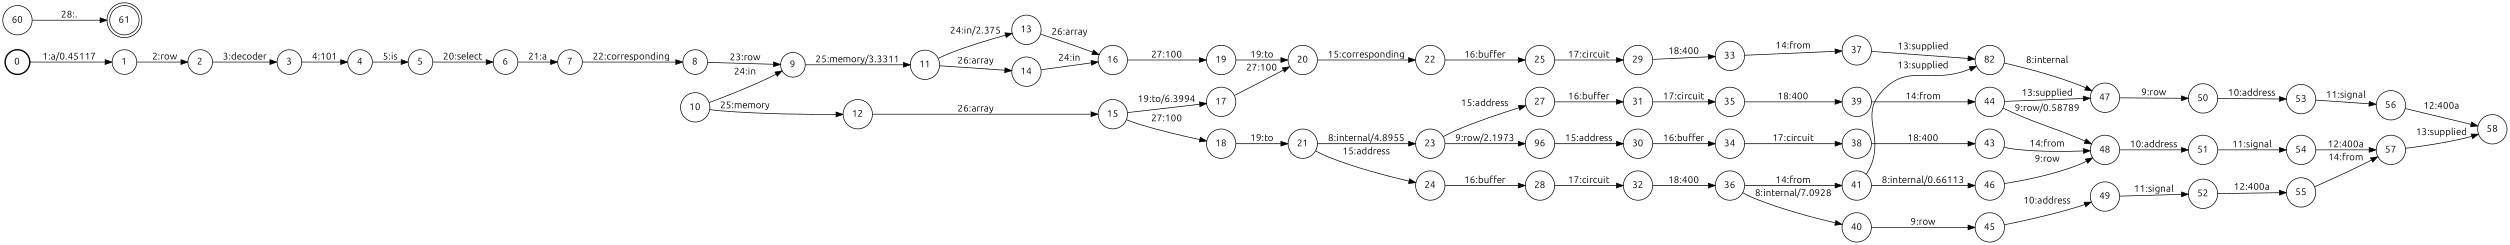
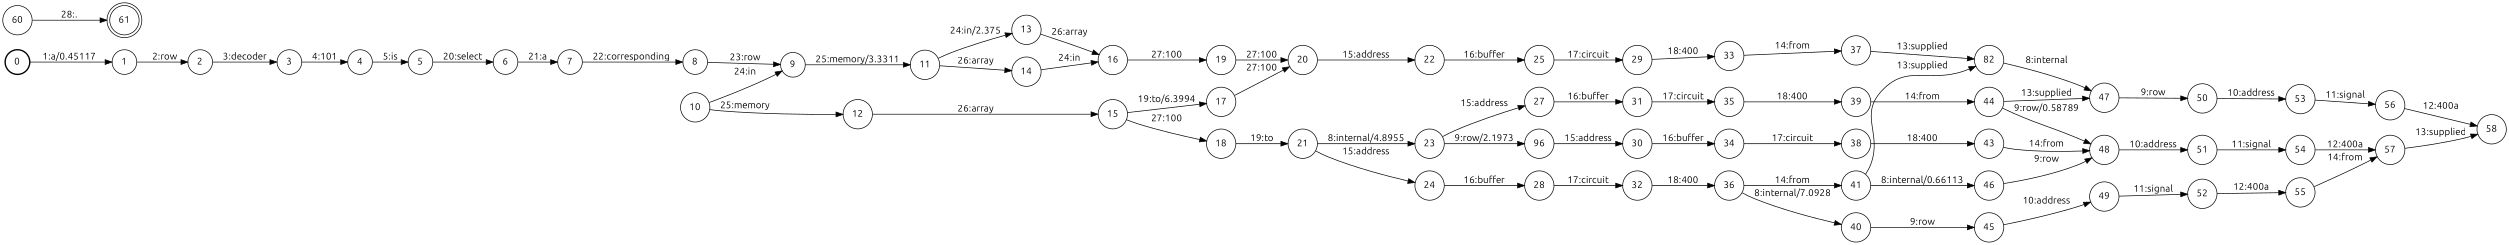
edge "19" -> "20": label "19:to" -> "27:100"
edge "20" -> "22": label "15:corresponding" -> "15:address"
